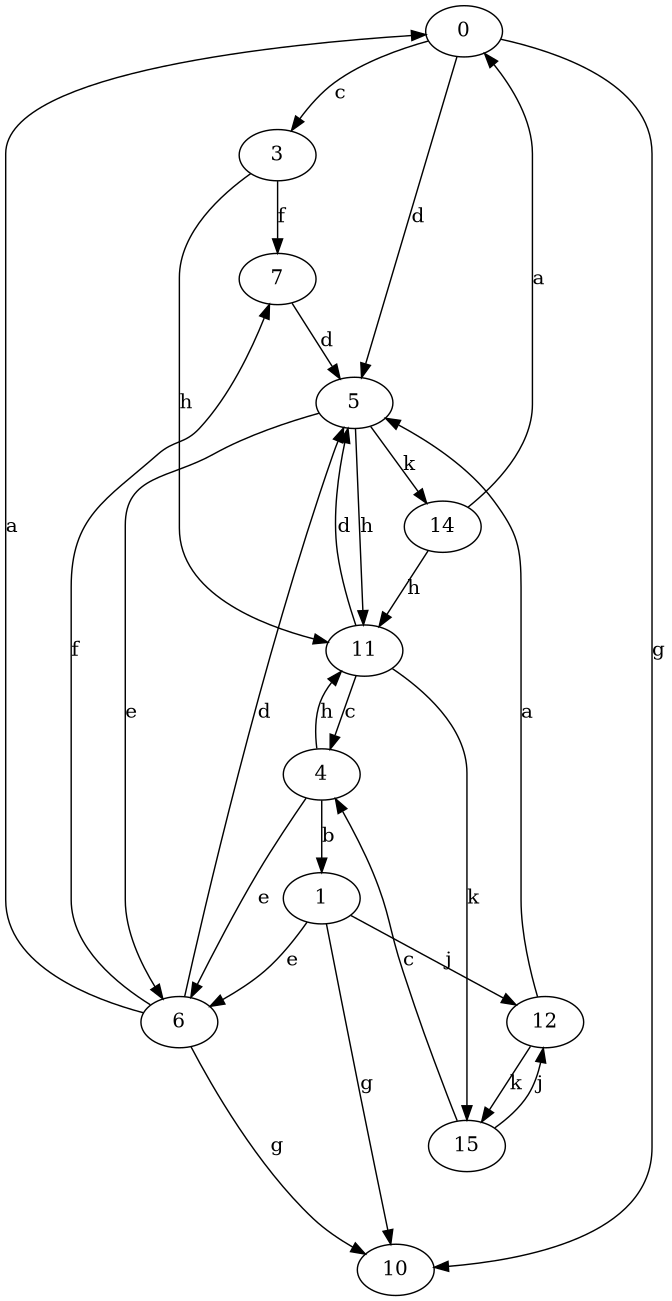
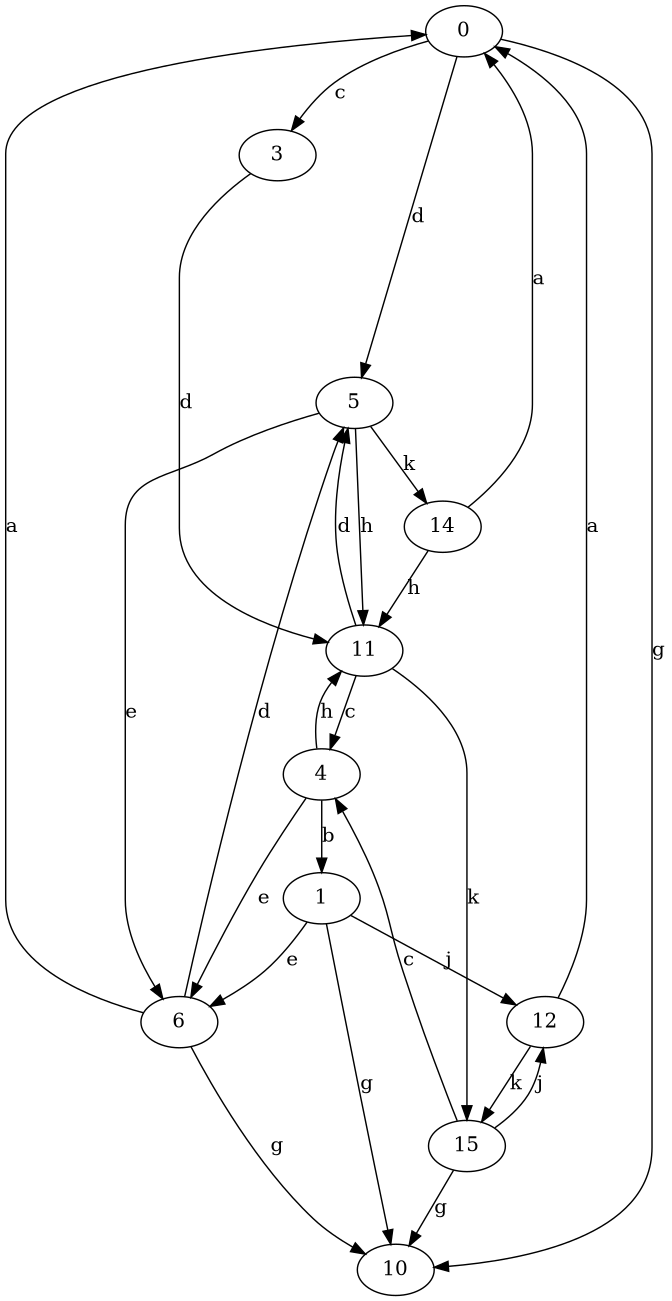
node "7": removed
edge "3" -> "11": label "h" -> "d"
edge "12" -> "5": now "12" -> "0"
edge "15" -> "10": added, label "g"
